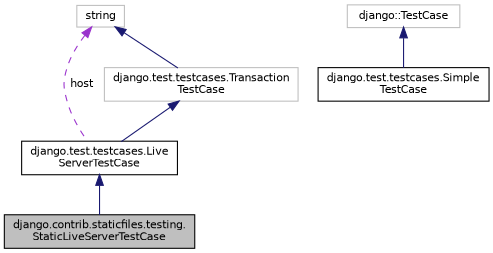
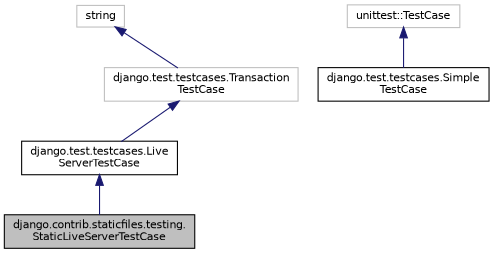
node "django::TestCase": label "django::TestCase" -> "unittest::TestCase"
edge "django.test.testcases.Live ServerTestCase" -> "string": removed, label "host"
